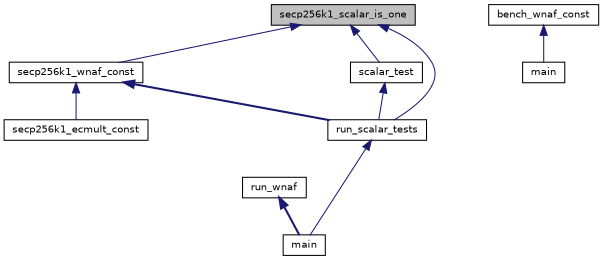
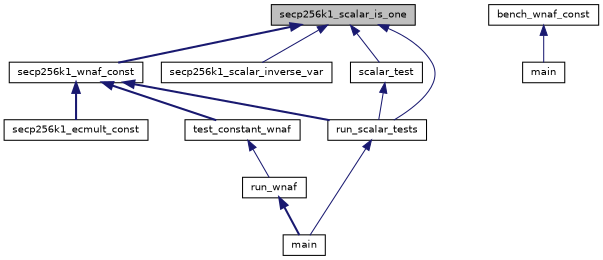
edge "secp256k1_wnaf_const" -> "secp256k1_scalar_is_one": style solid -> bold
node "secp256k1_scalar_inverse_var": added
edge "secp256k1_ecmult_const" -> "secp256k1_wnaf_const": style solid -> bold
node "test_constant_wnaf": added
